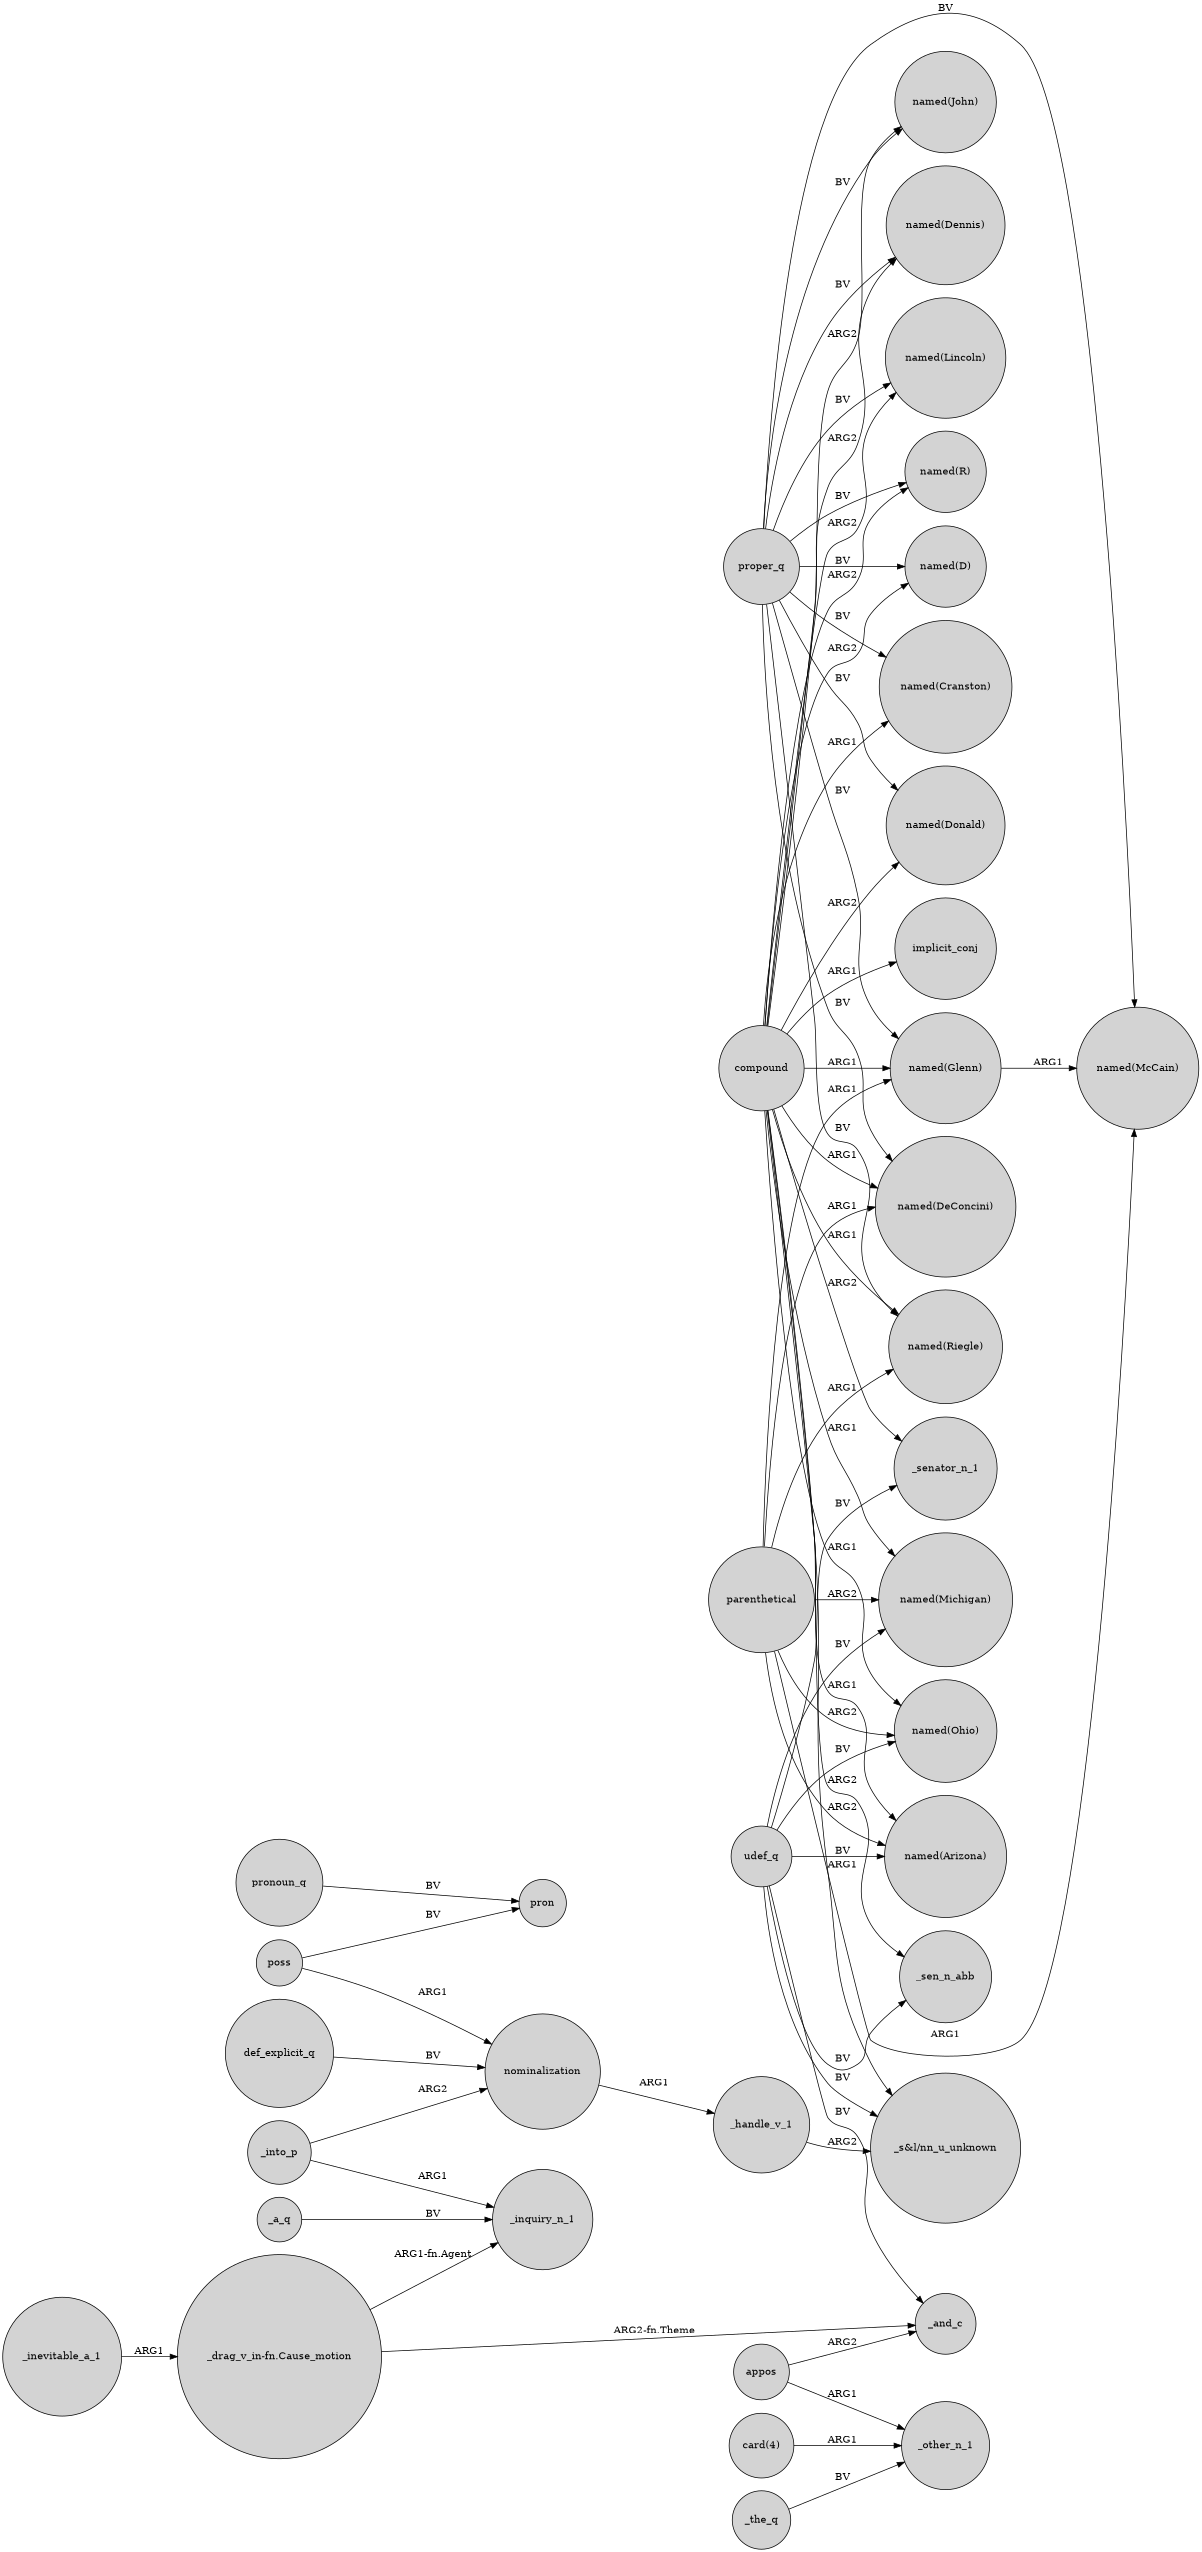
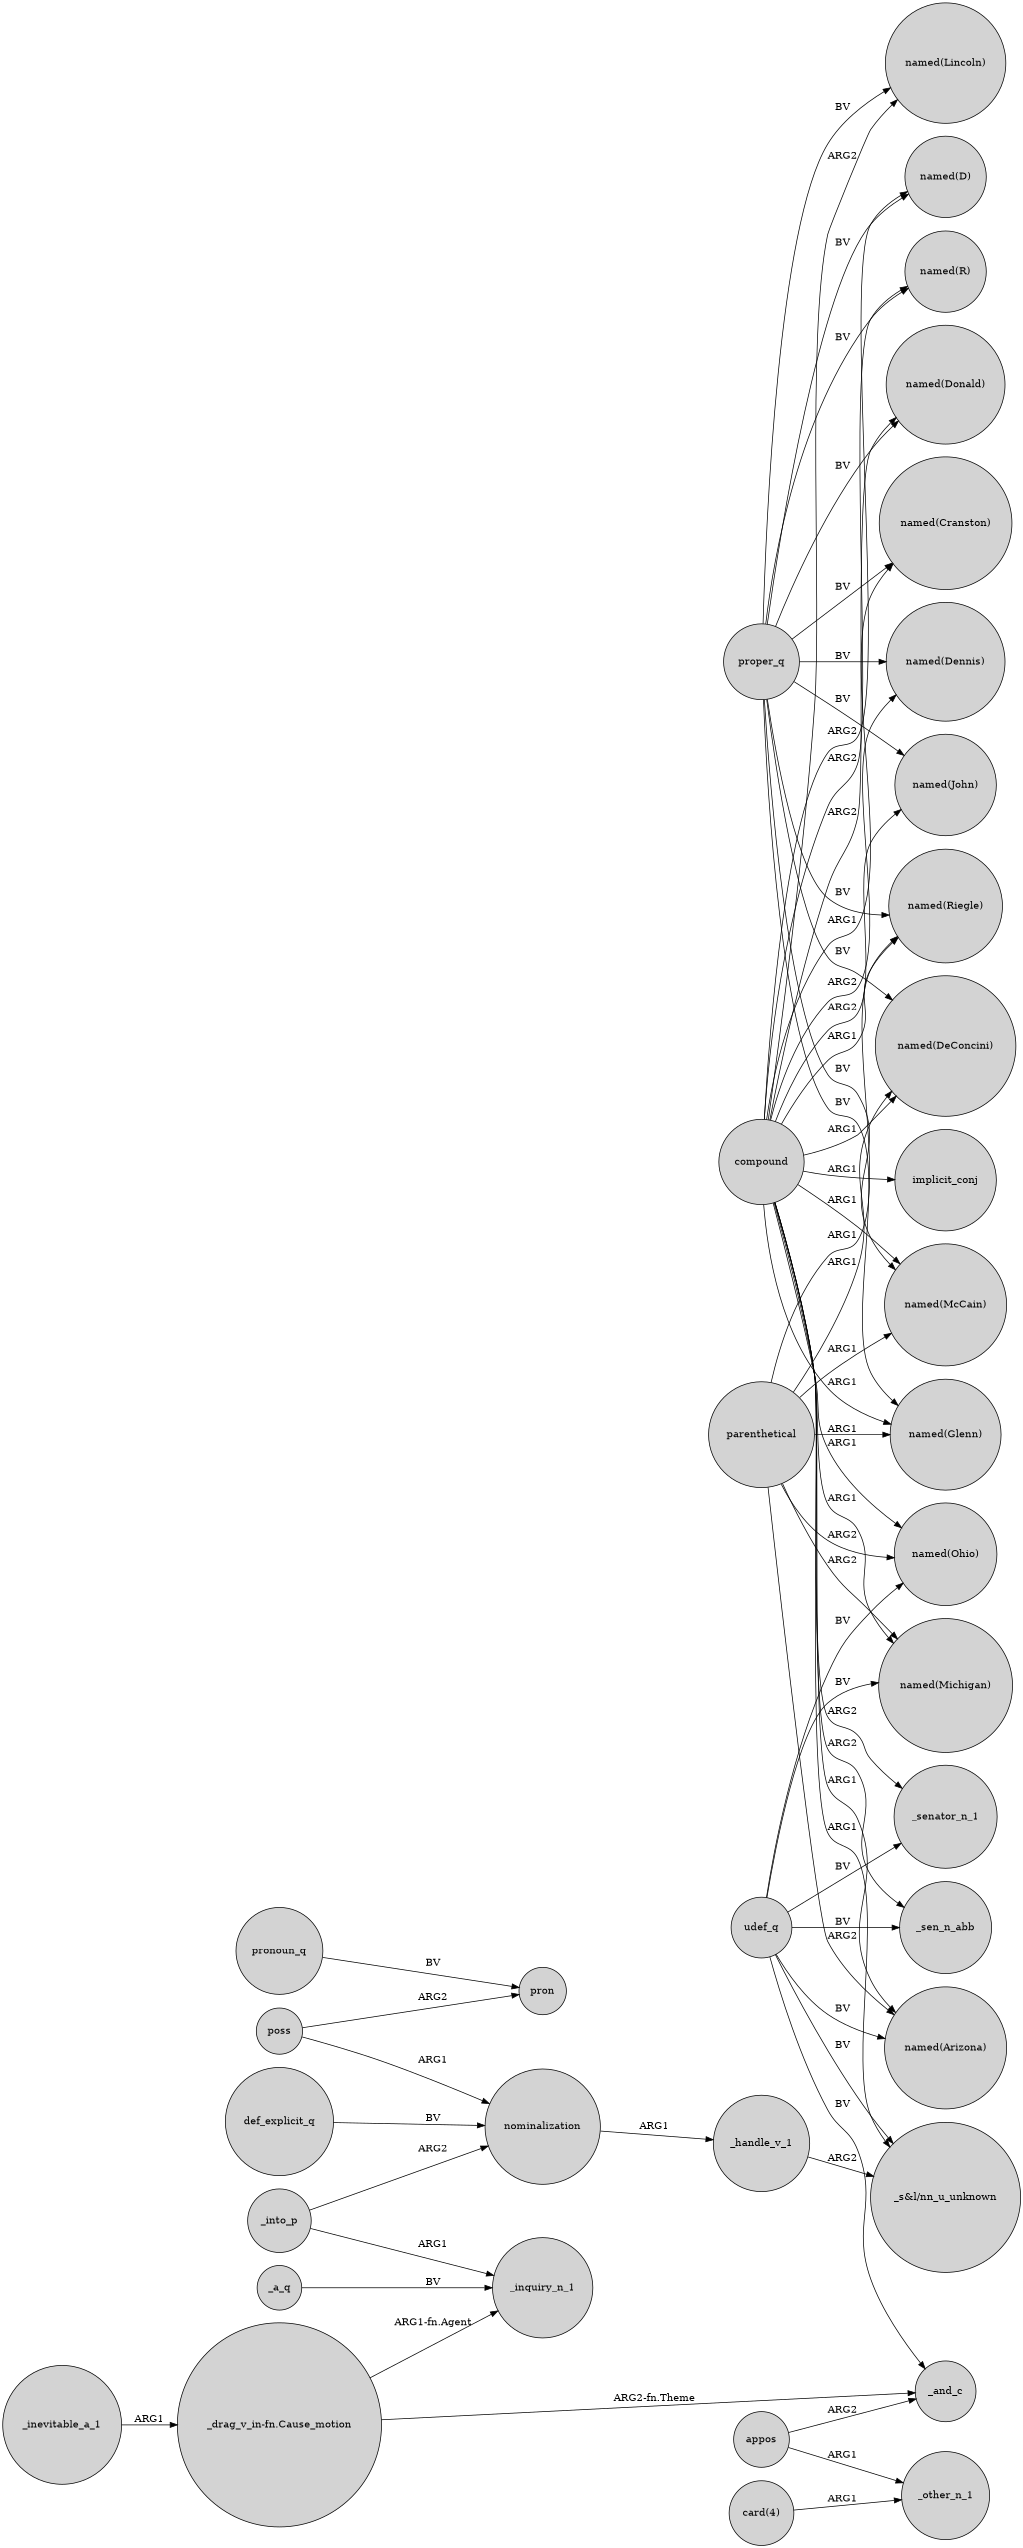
edge "named(Glenn)" -> "named(McCain)": now "compound" -> "named(McCain)"
edge "poss" -> "pron": label "BV" -> "ARG2"
node "_the_q": removed
